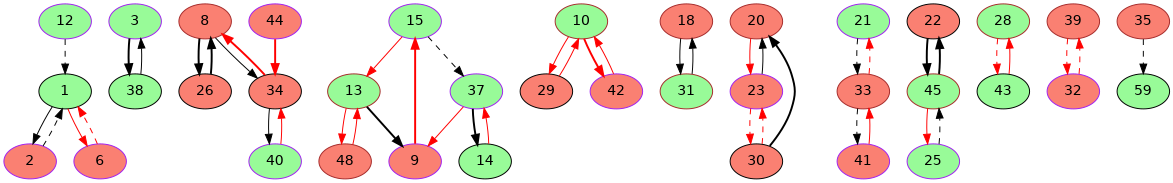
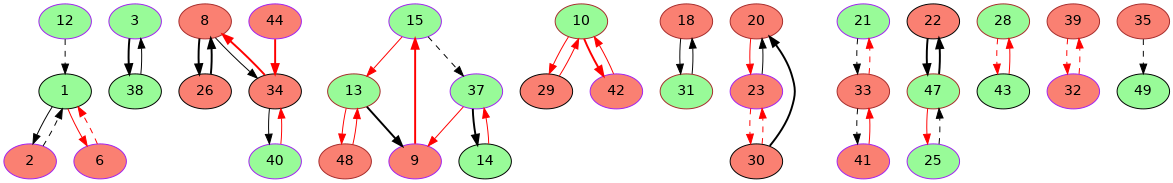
node "45": label "45" -> "47"
node "59": label "59" -> "49"
